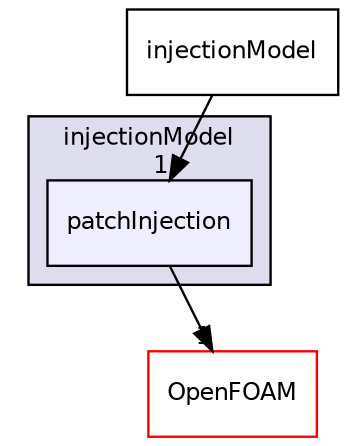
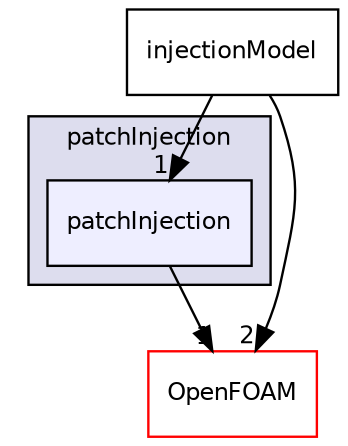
cluster "injectionModel": label "injectionModel" -> "patchInjection"
edge "injectionModel" -> "OpenFOAM": added
